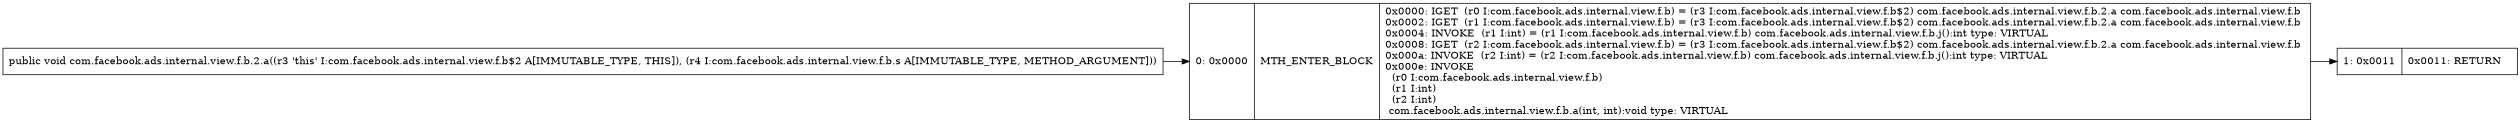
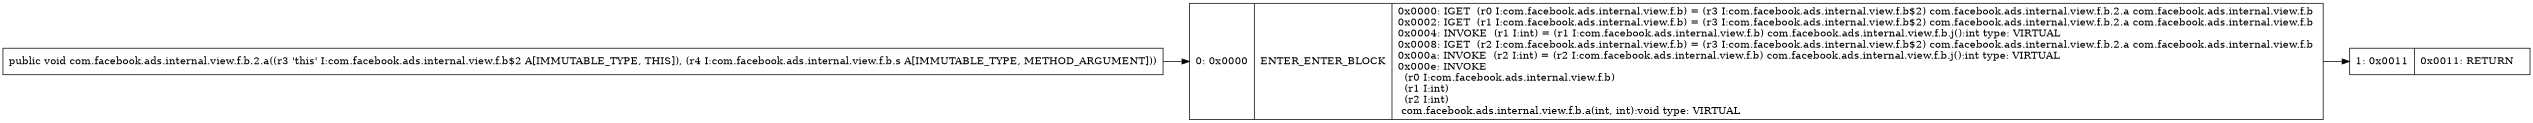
node "0: 0x0000": text "MTH_ENTER_BLOCK" -> "ENTER_ENTER_BLOCK"
